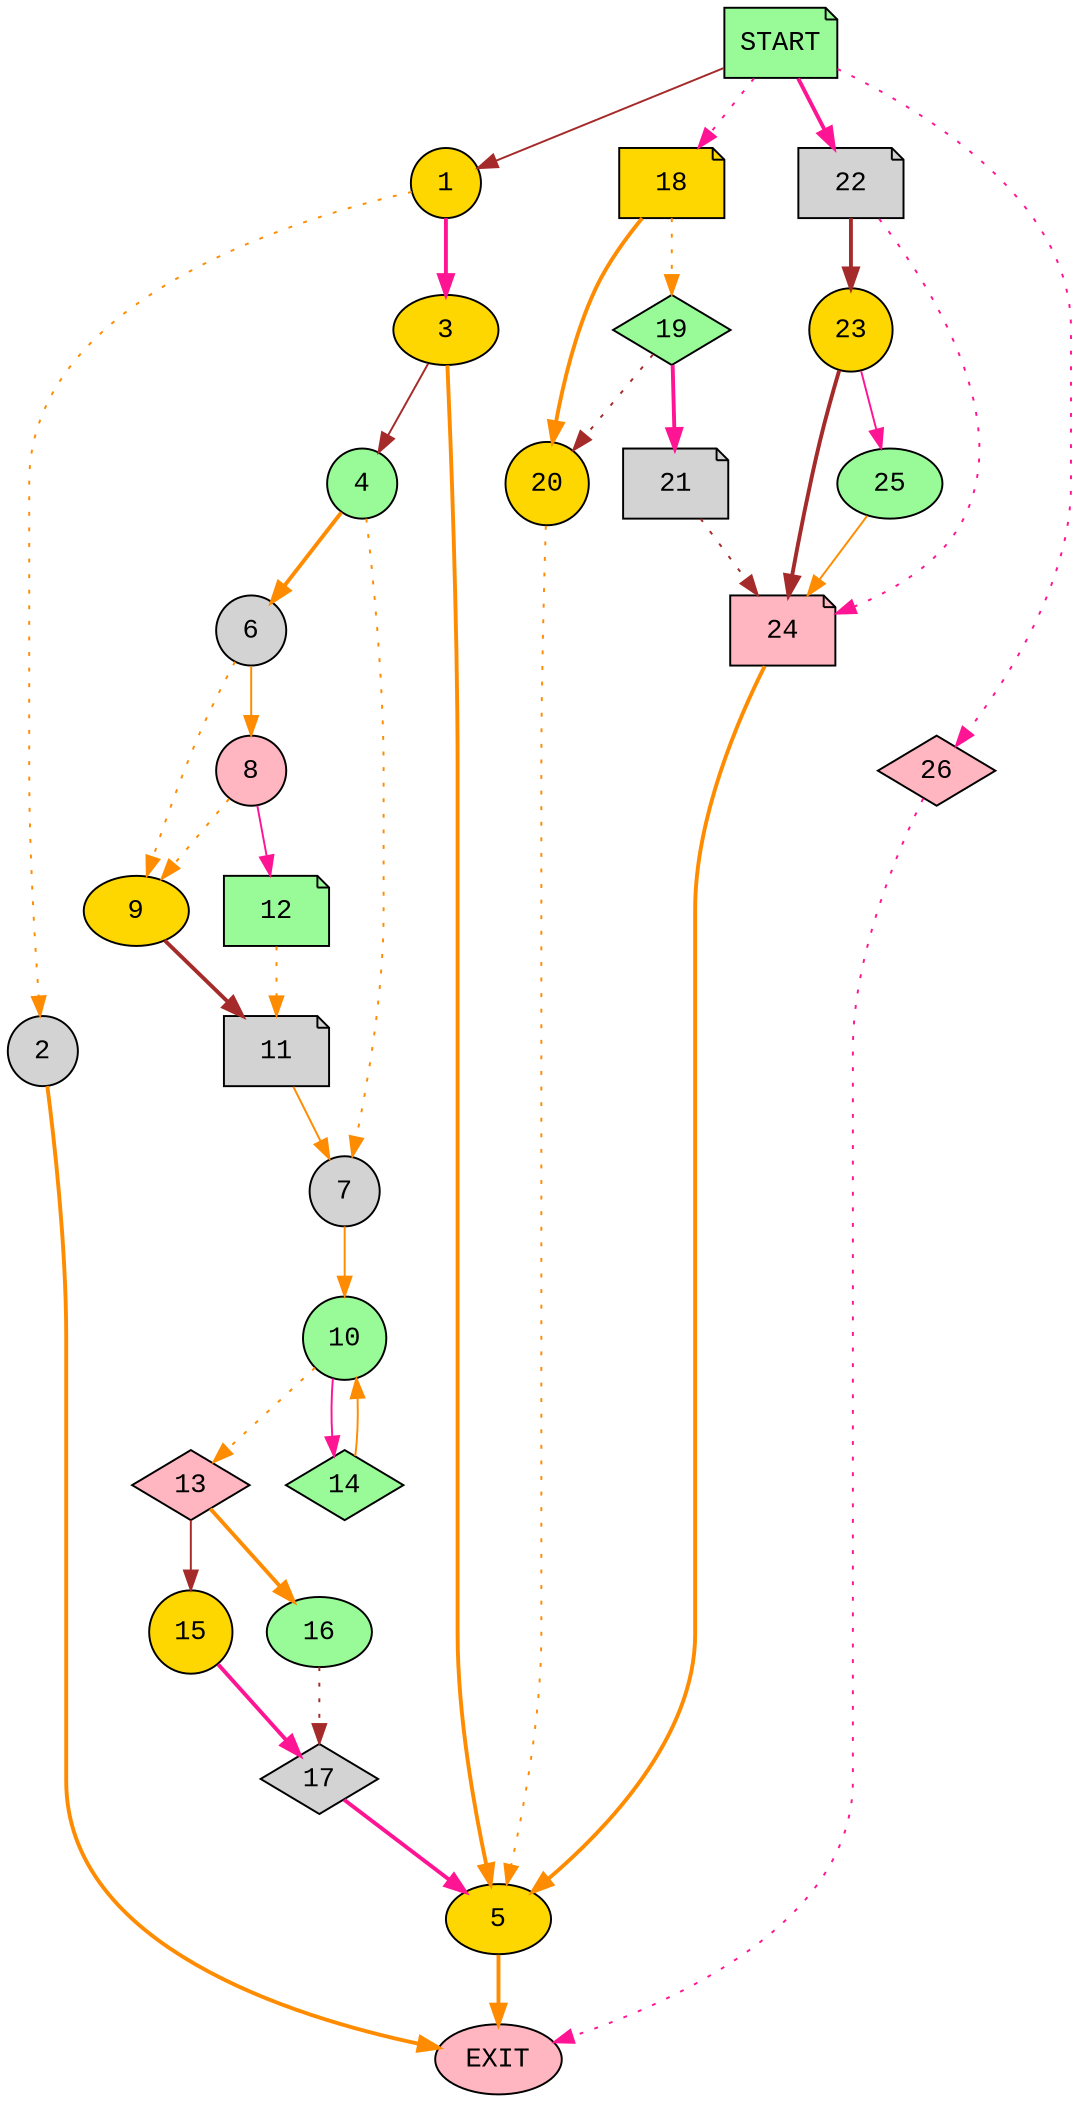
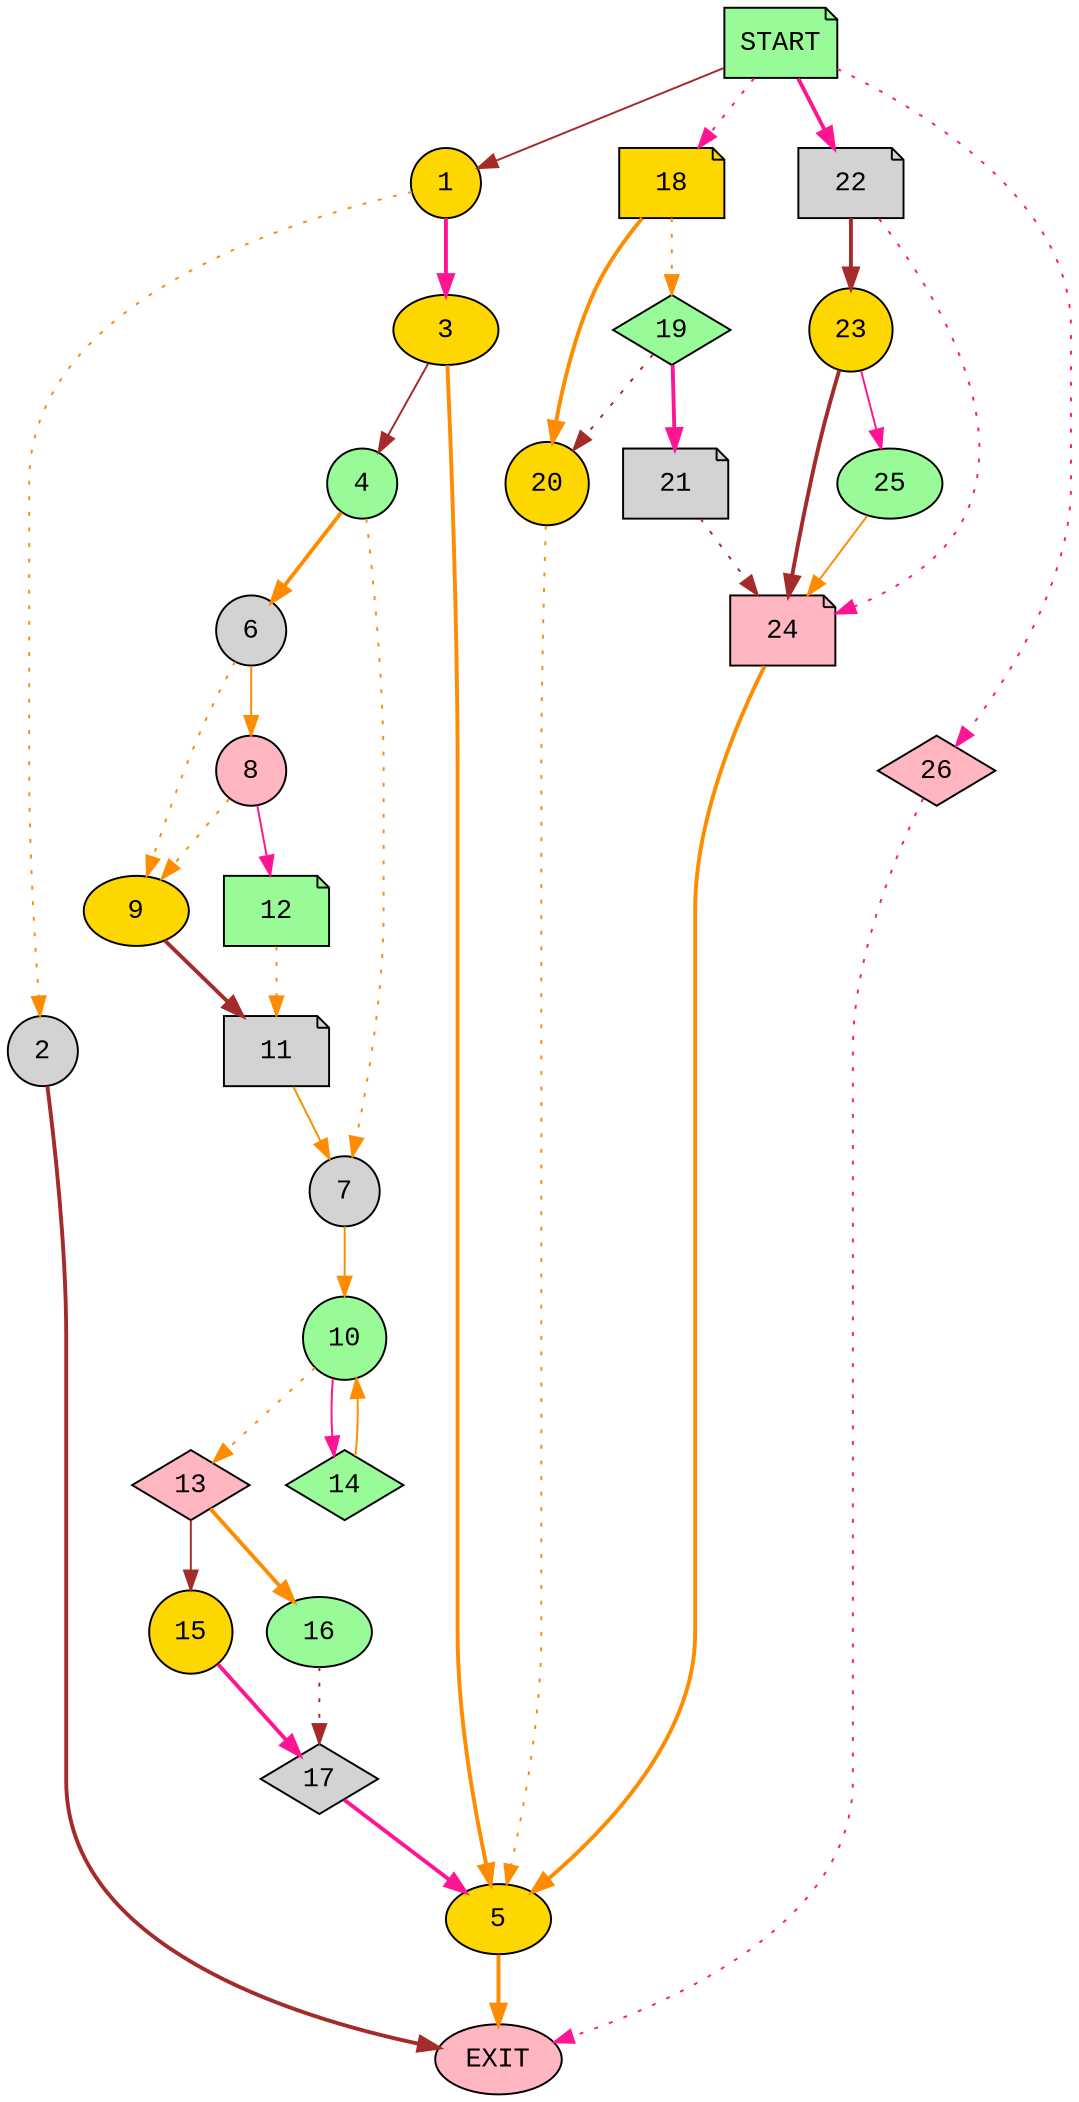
edge "2" -> "EXIT": color darkorange -> brown
